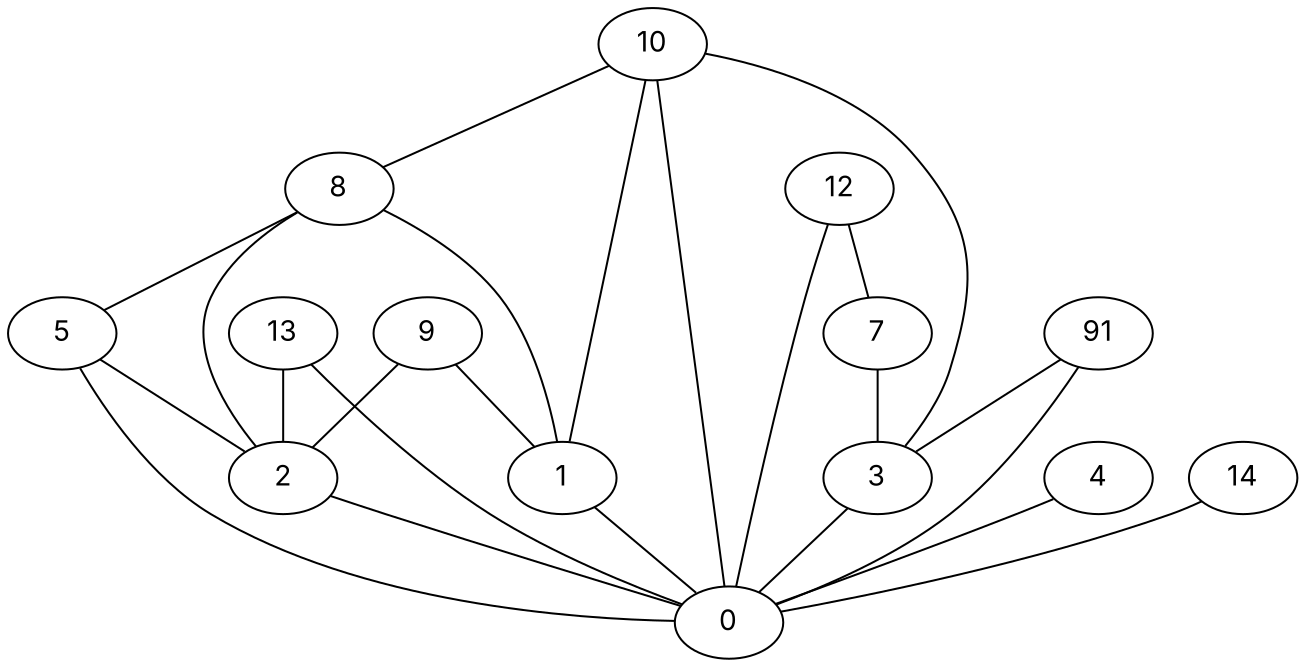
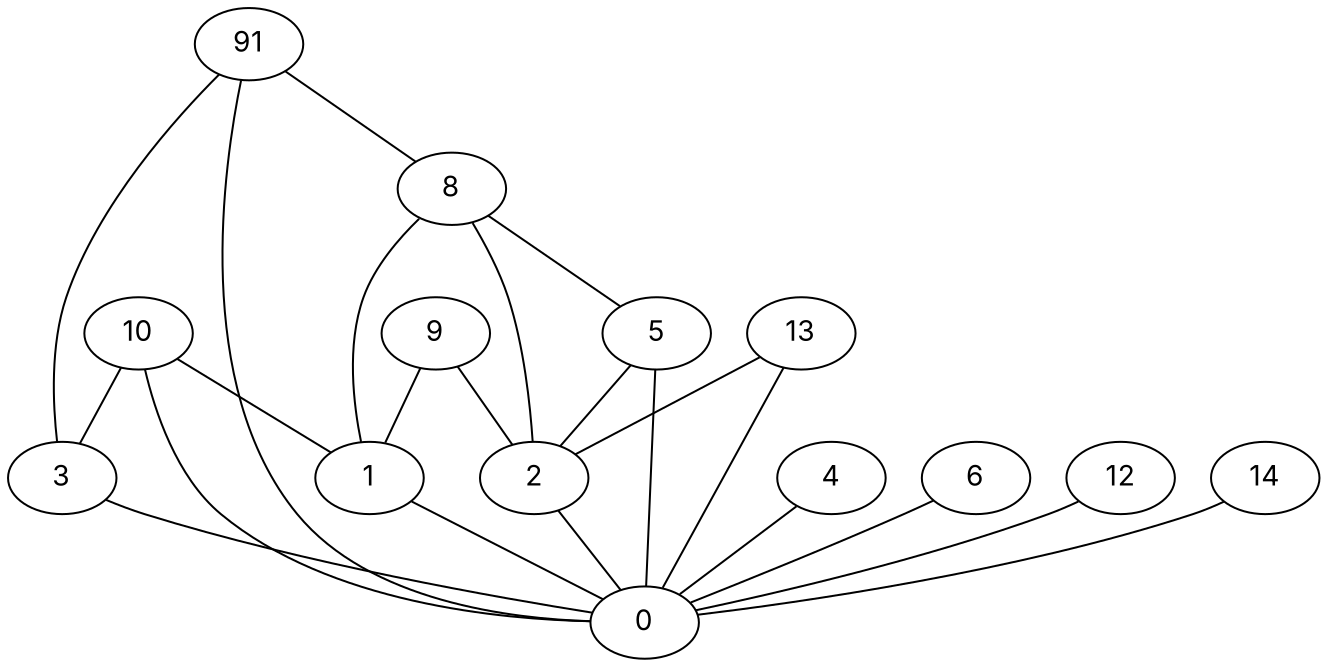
edge "8" -> "10": now "8" -> "91"
node "7": removed
node "6": added
